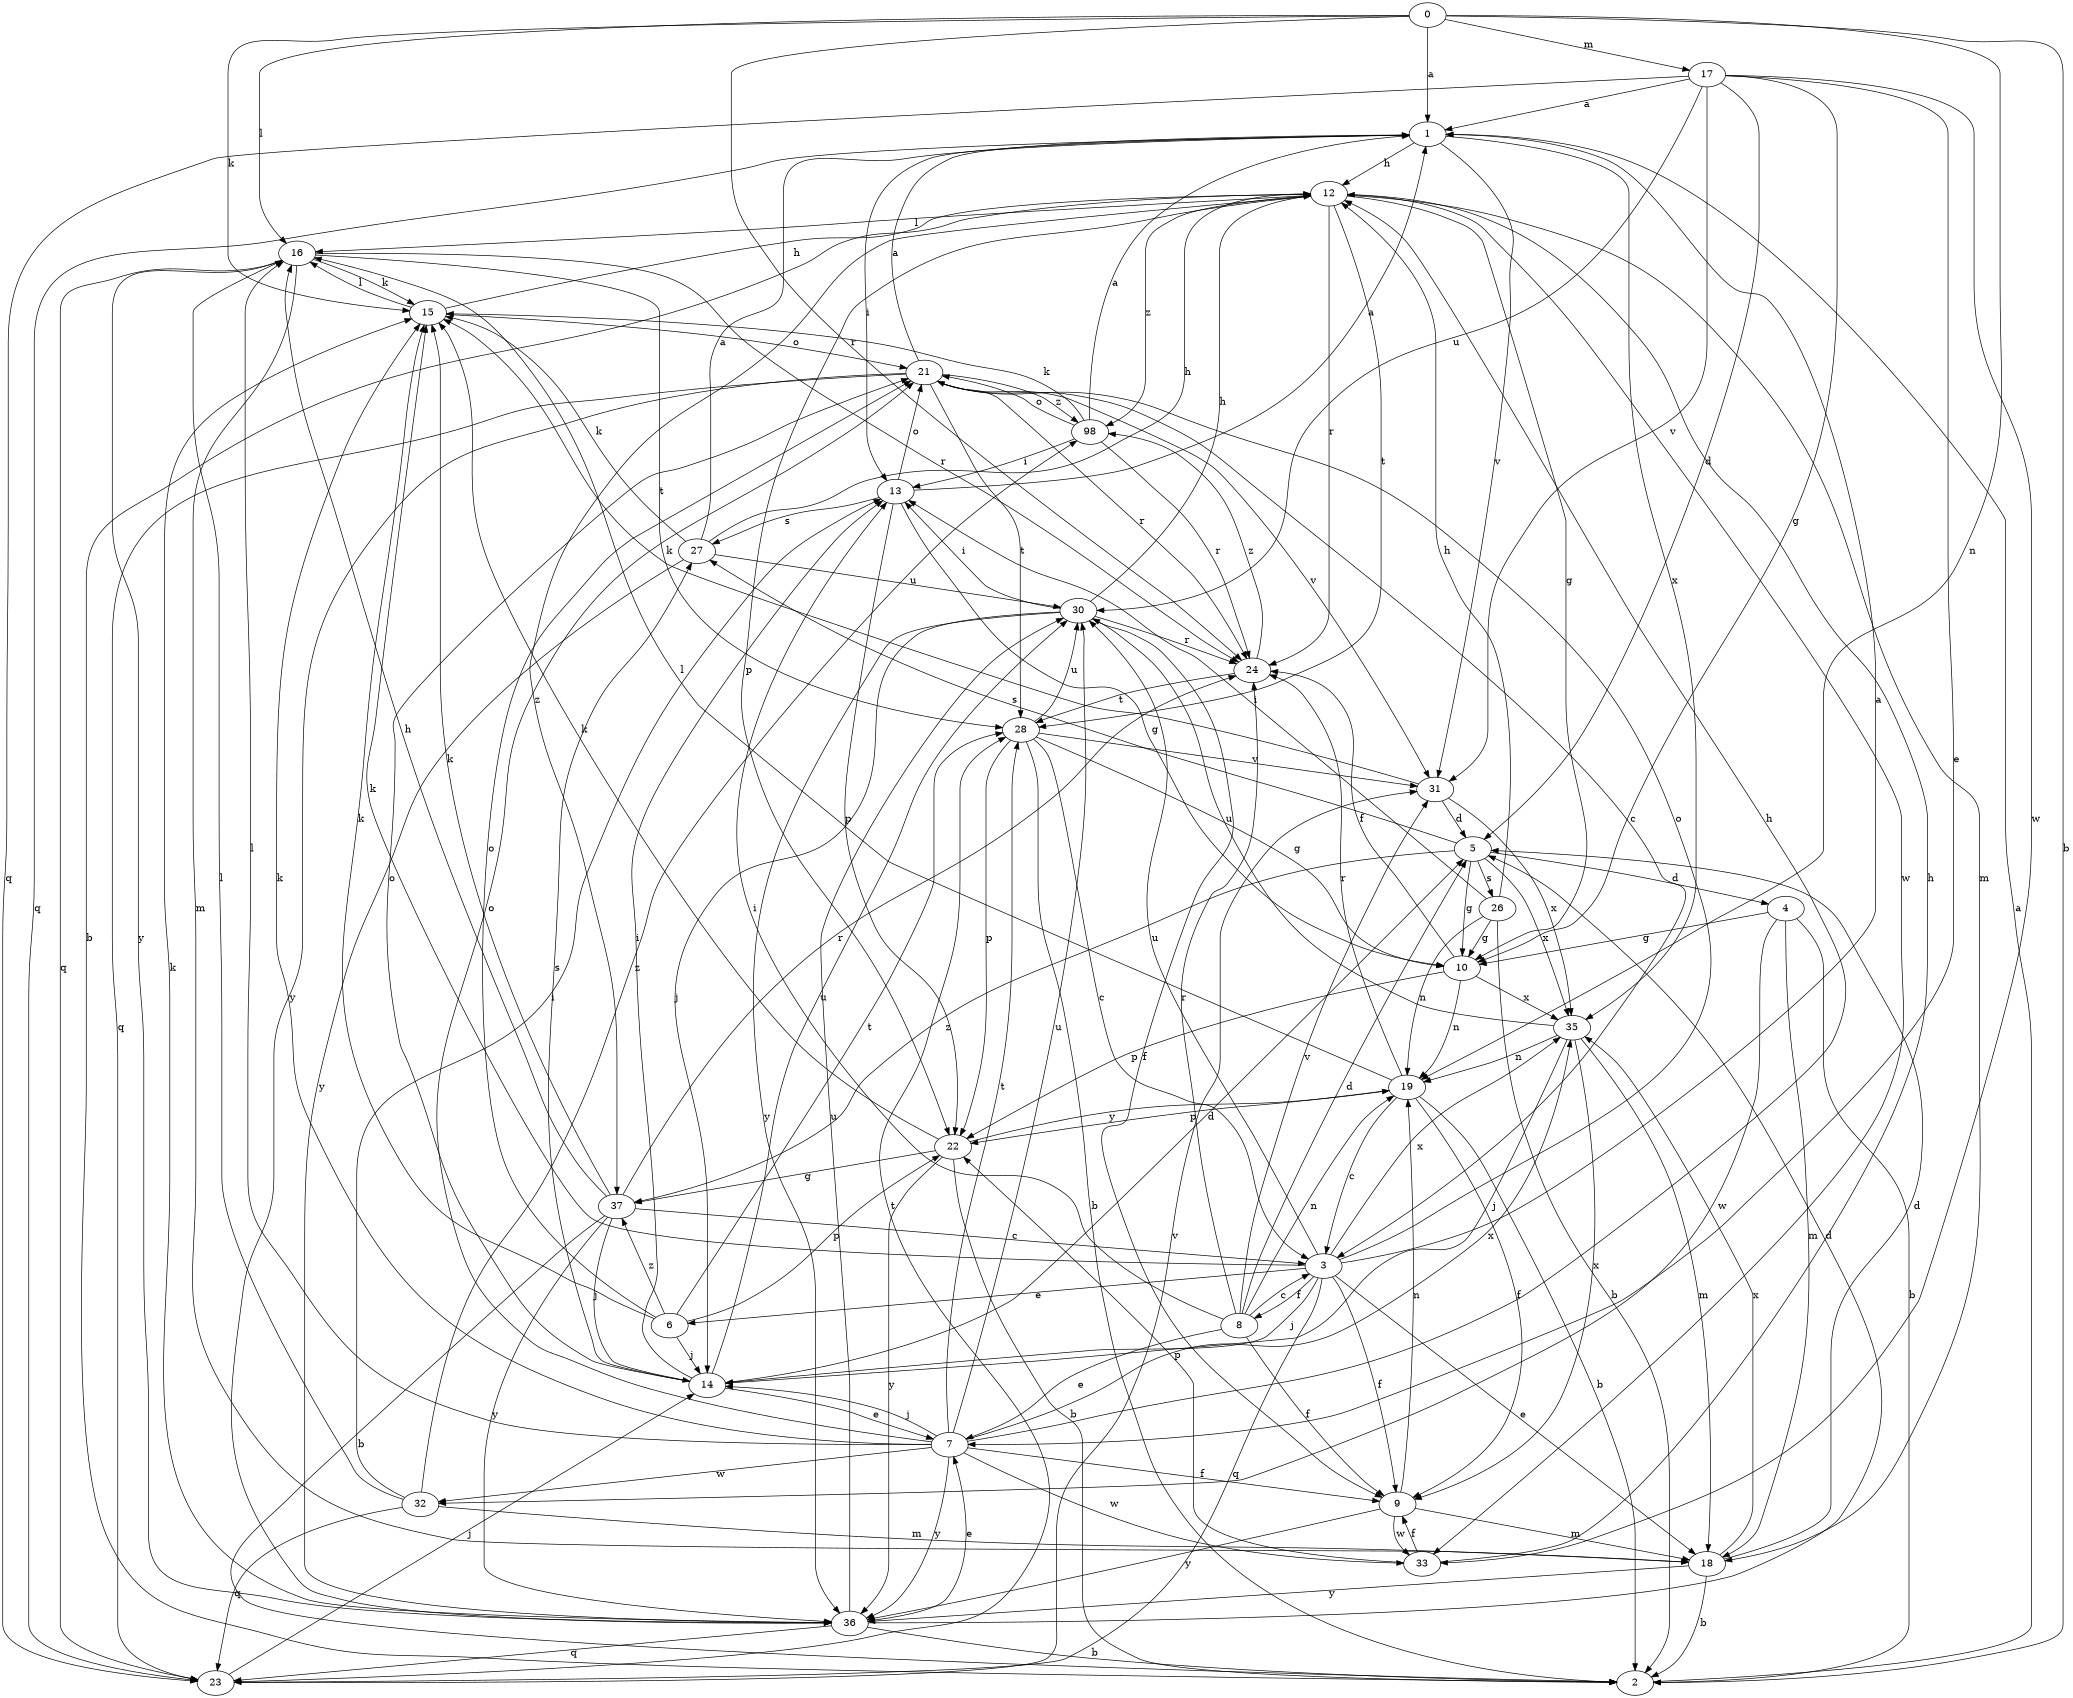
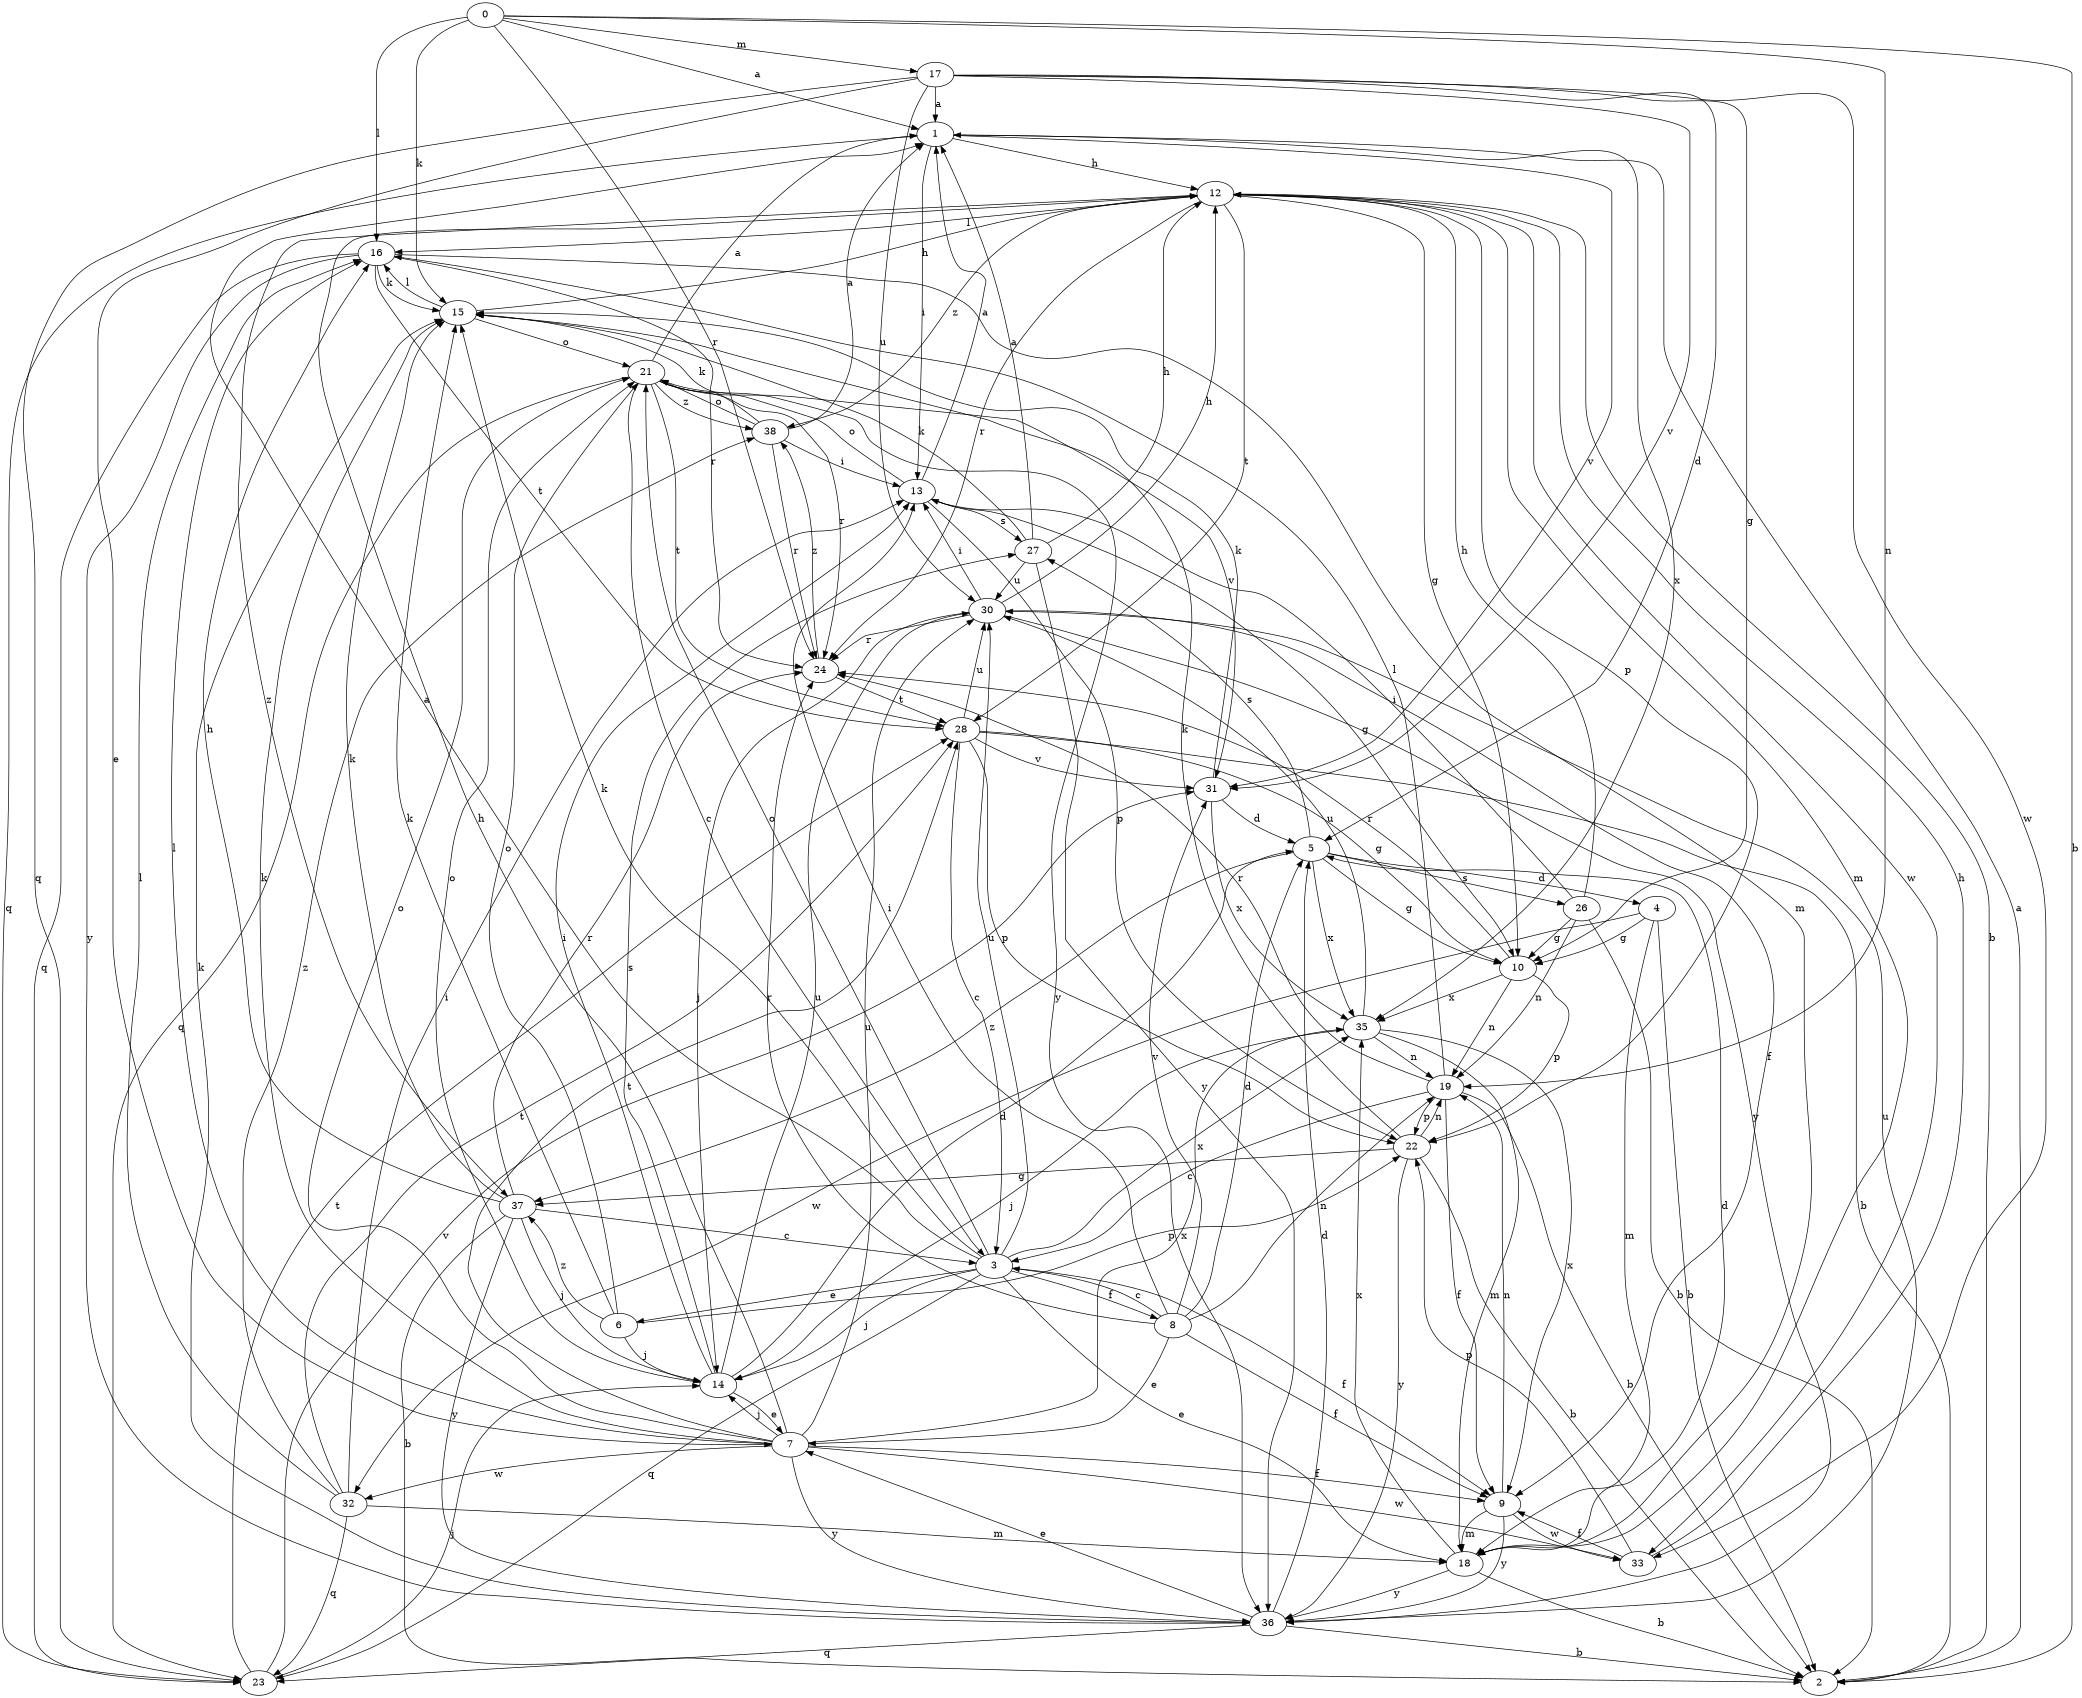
node "98": label "98" -> "38"
edge "10" -> "24": label "f" -> "r"
edge "6" -> "28": now "32" -> "28"
edge "22" -> "19": label "y" -> "n"
